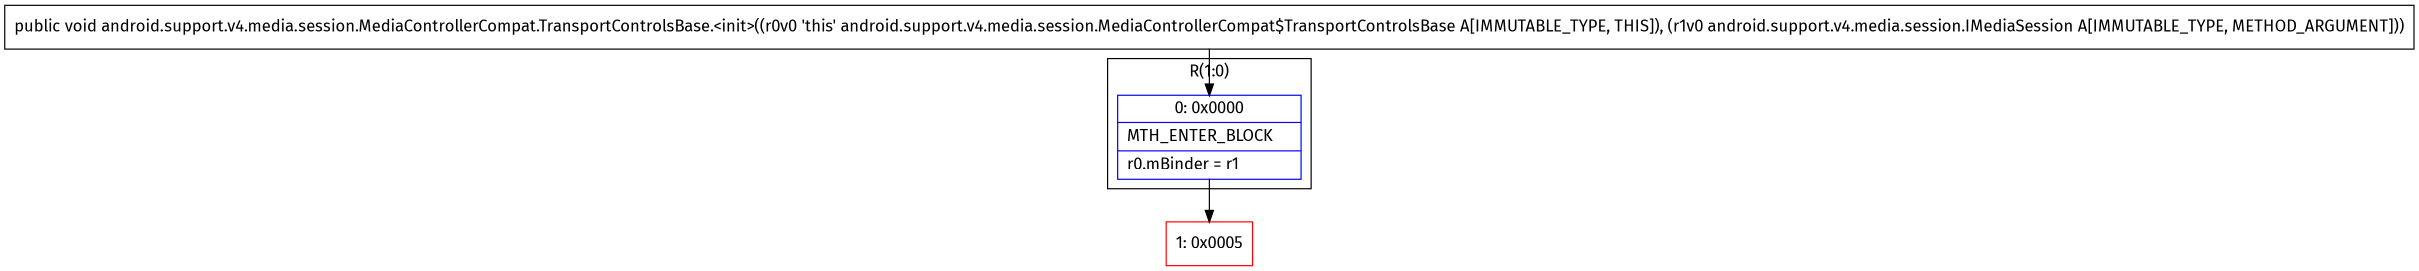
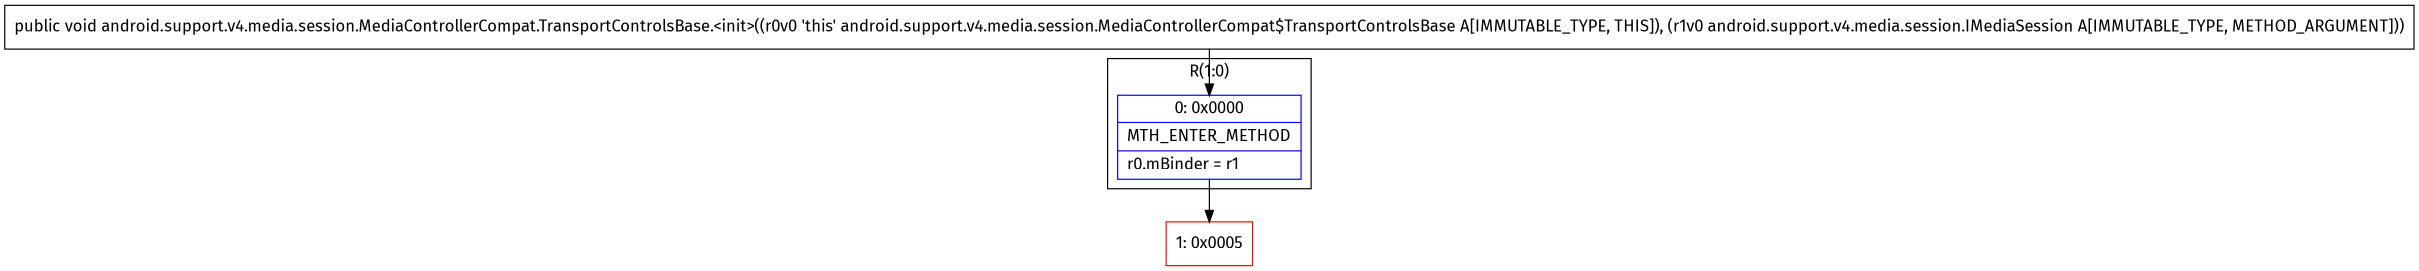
node "0: 0x0000": text "MTH_ENTER_BLOCK" -> "MTH_ENTER_METHOD"
